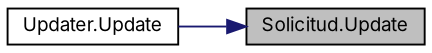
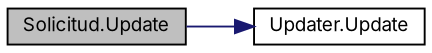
edge "Updater.Update" -> "Solicitud.Update": reversed
